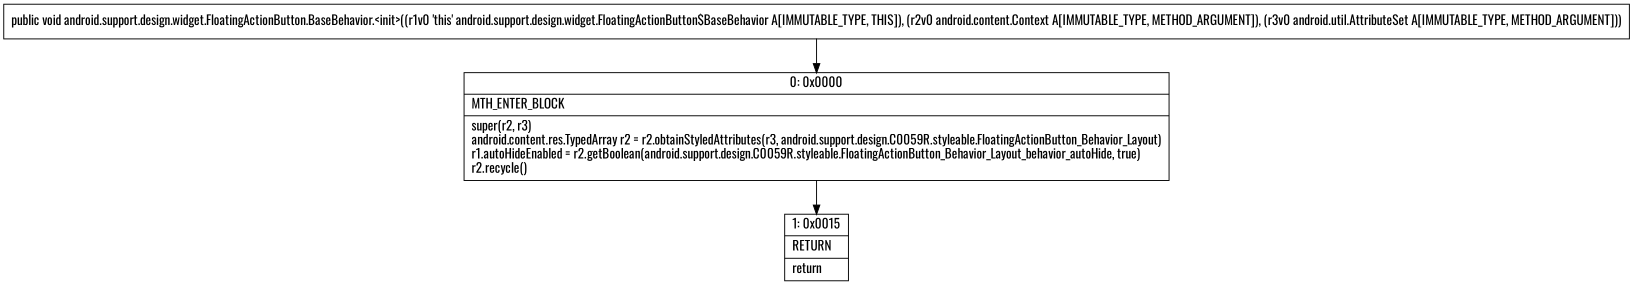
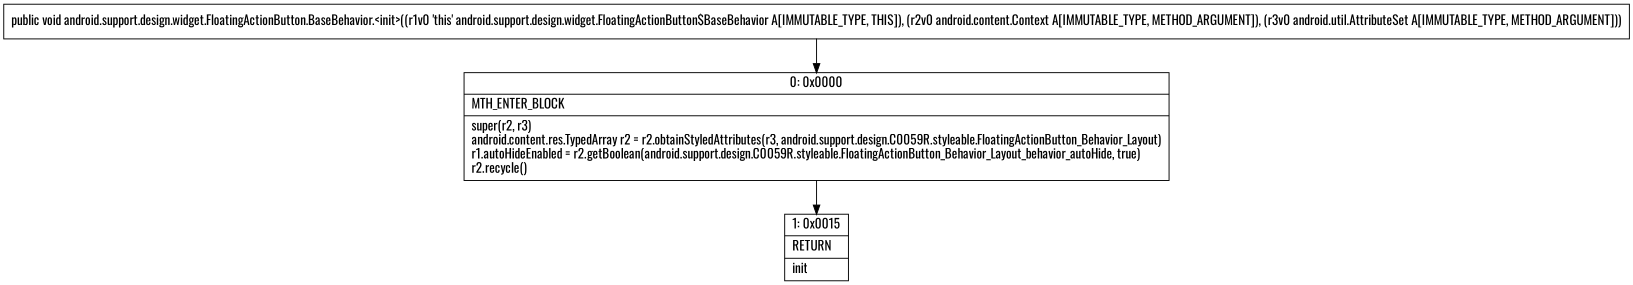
node "1: 0x0015": text "return" -> "init"
